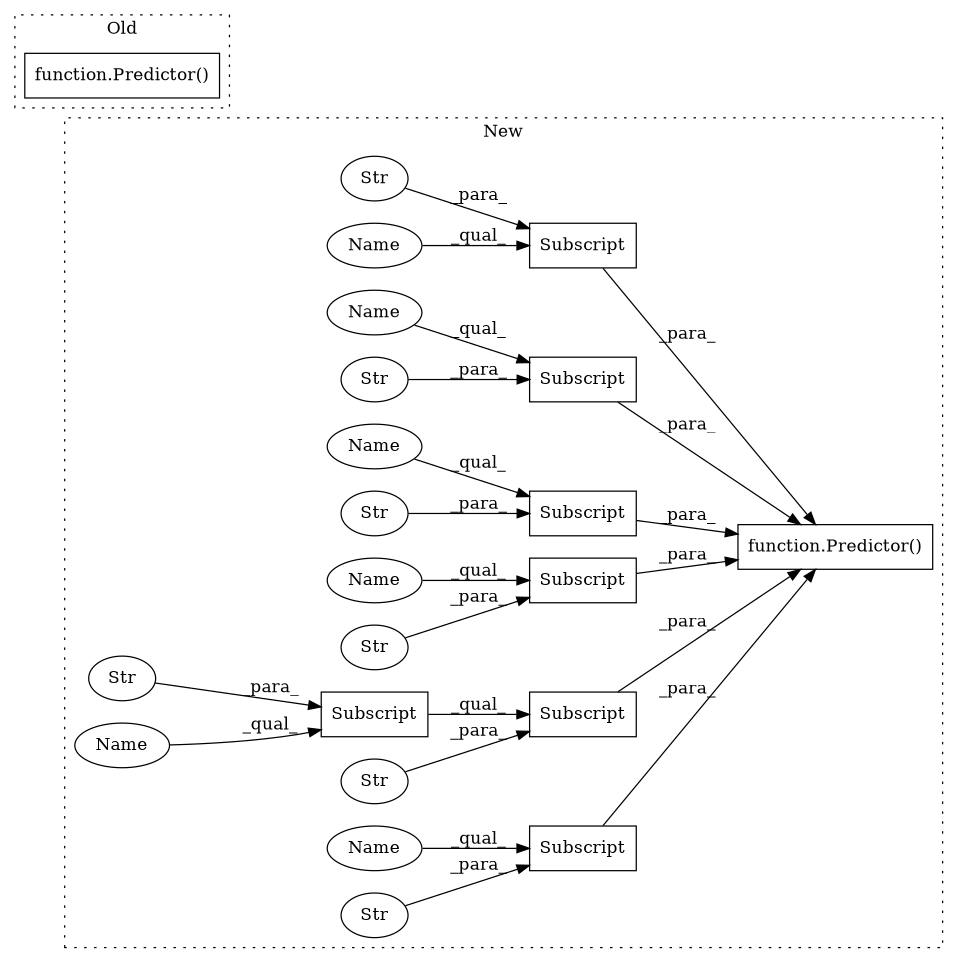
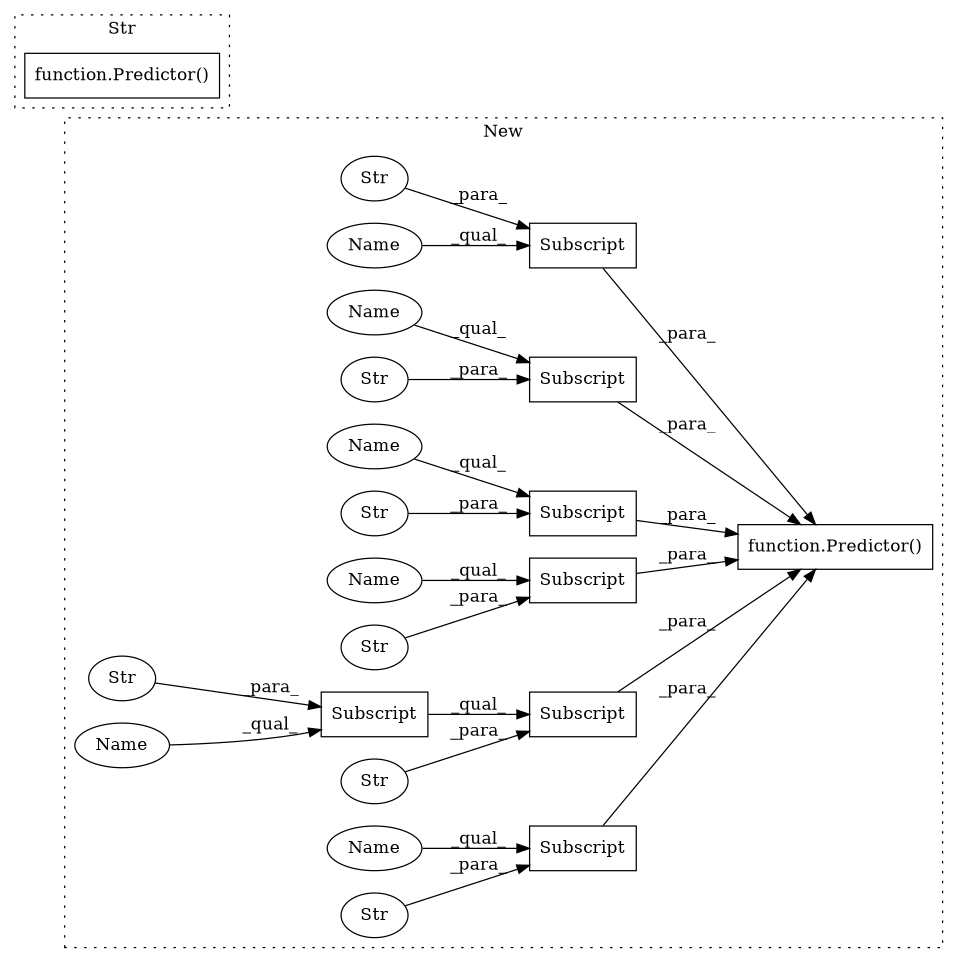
cluster "Old": label "Old" -> "Str"
